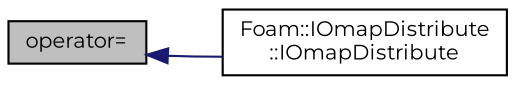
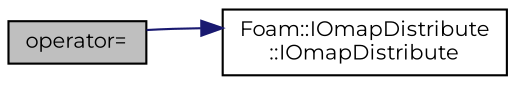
edge "Foam::IOmapDistribute ::IOmapDistribute" -> "operator=": reversed
